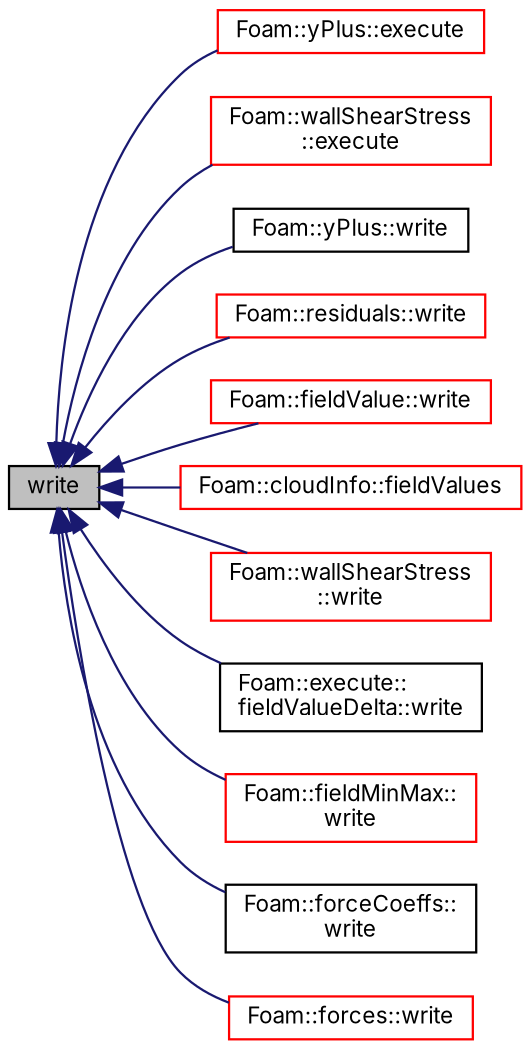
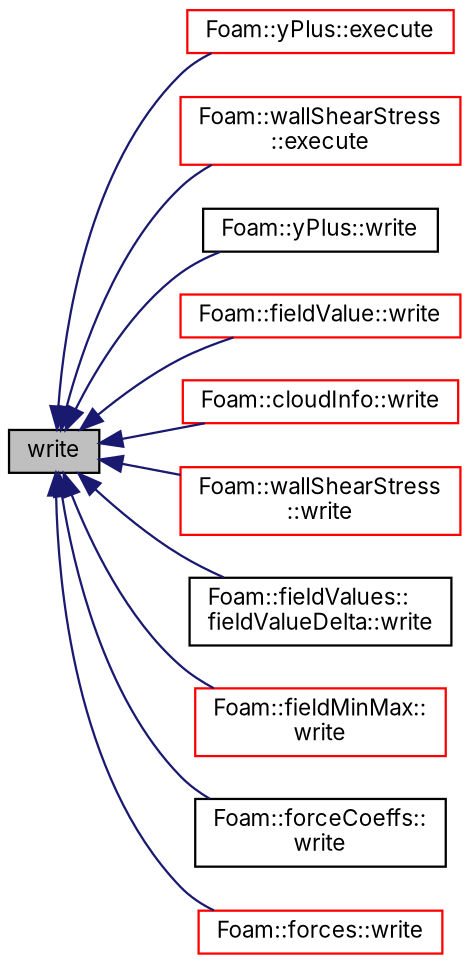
node "Foam::residuals::write": removed
node "Foam::cloudInfo::fieldValues": label "Foam::cloudInfo::fieldValues" -> "Foam::cloudInfo::write"
node "Foam::execute:: fieldValueDelta::write": label "Foam::execute:: fieldValueDelta::write" -> "Foam::fieldValues:: fieldValueDelta::write"
